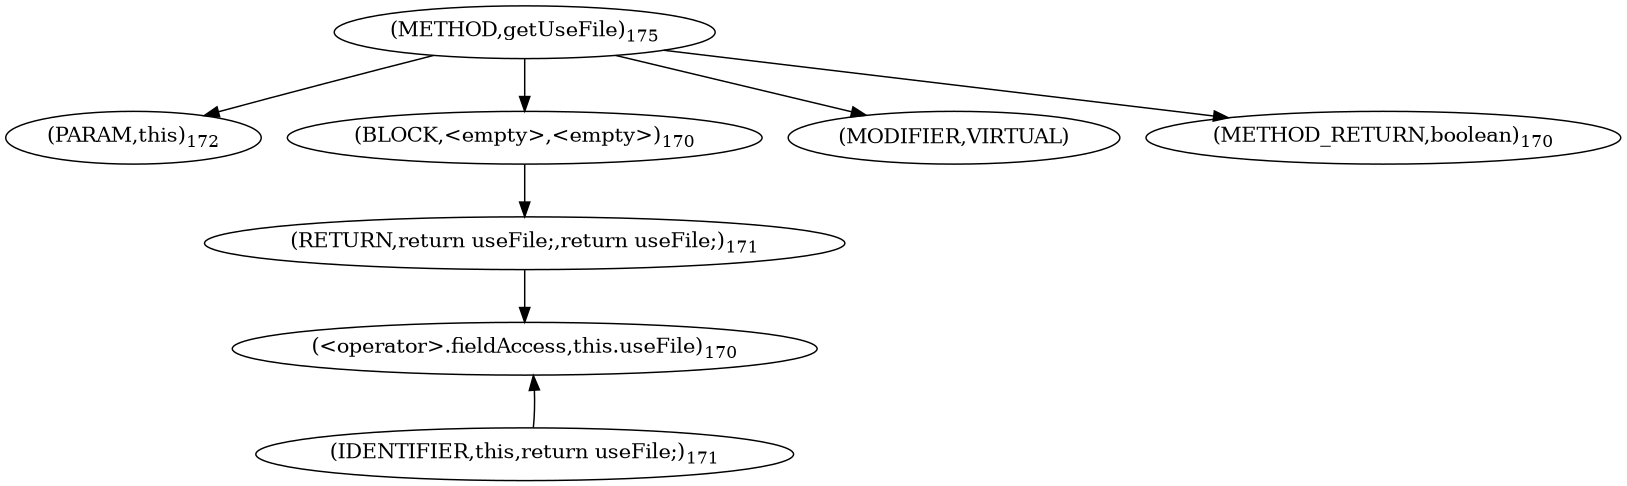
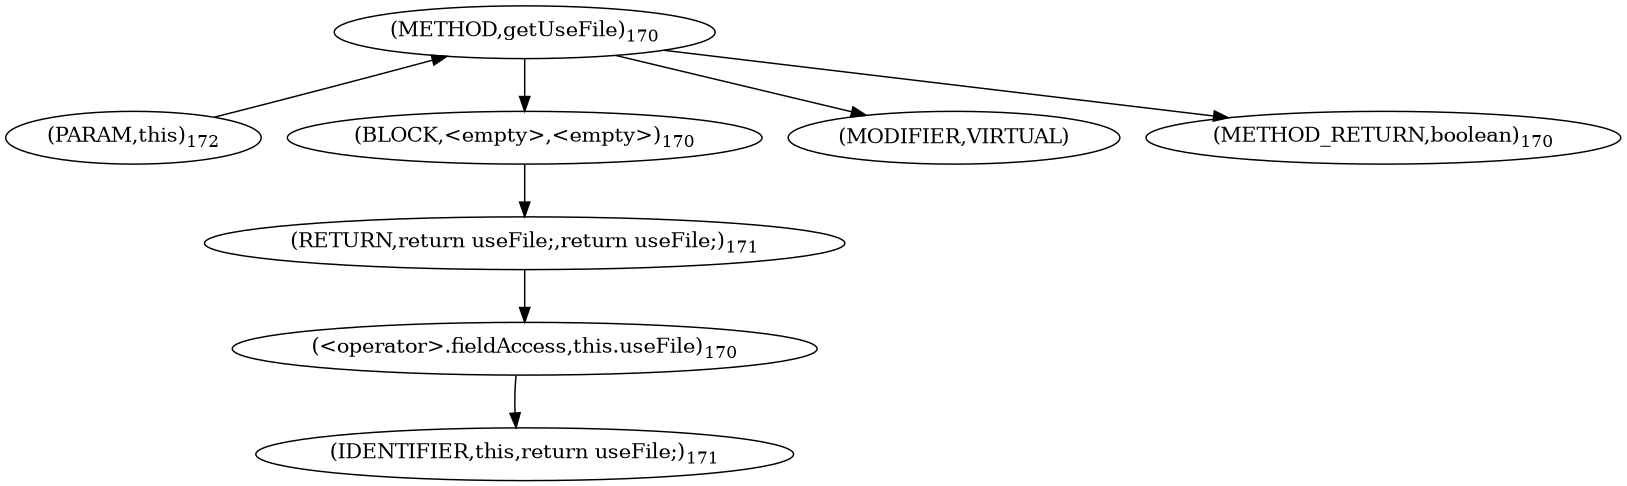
node "(METHOD,getUseFile)": text "175" -> "170"
edge "(METHOD,getUseFile)" -> "(PARAM,this)": reversed
edge "(IDENTIFIER,this,return useFile;)" -> "(<operator>.fieldAccess,this.useFile)": reversed
